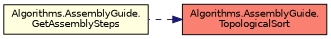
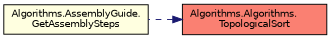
node "Algorithms.AssemblyGuide. TopologicalSort": label "Algorithms.AssemblyGuide. TopologicalSort" -> "Algorithms.Algorithms. TopologicalSort"
